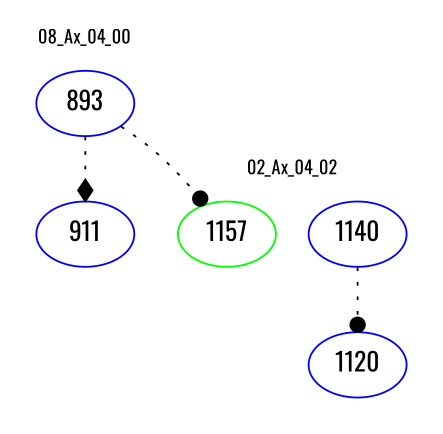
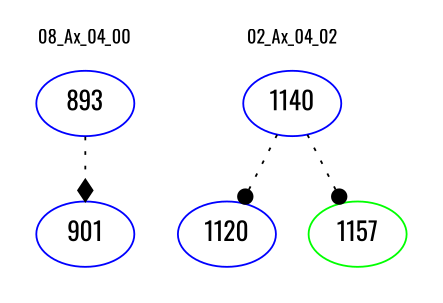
edge "893" -> "1157": now "1140" -> "1157"
node "911": label "911" -> "901"
